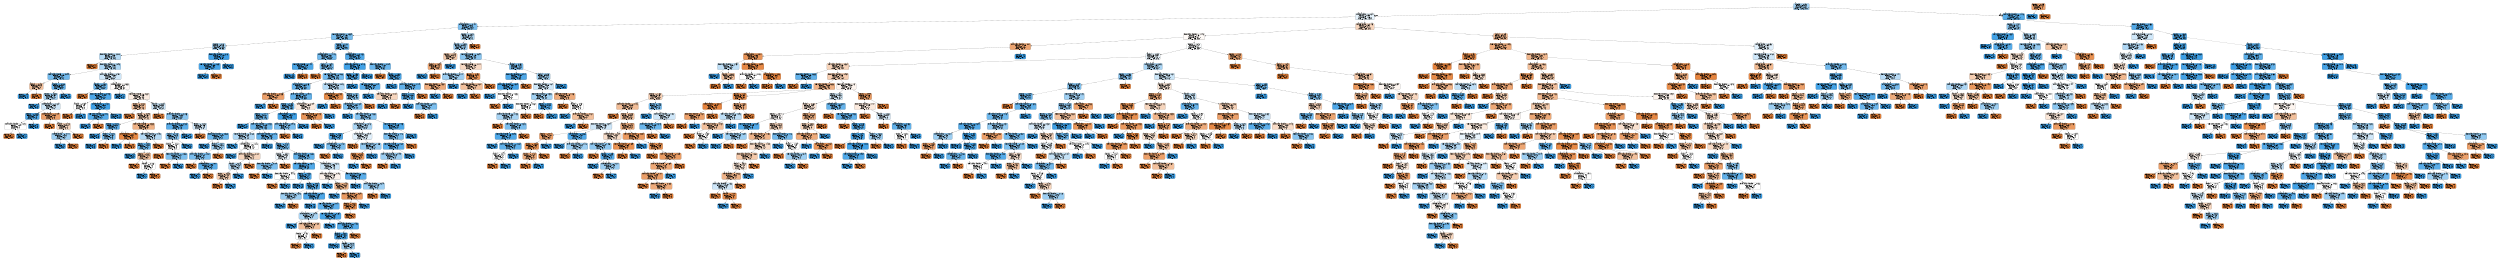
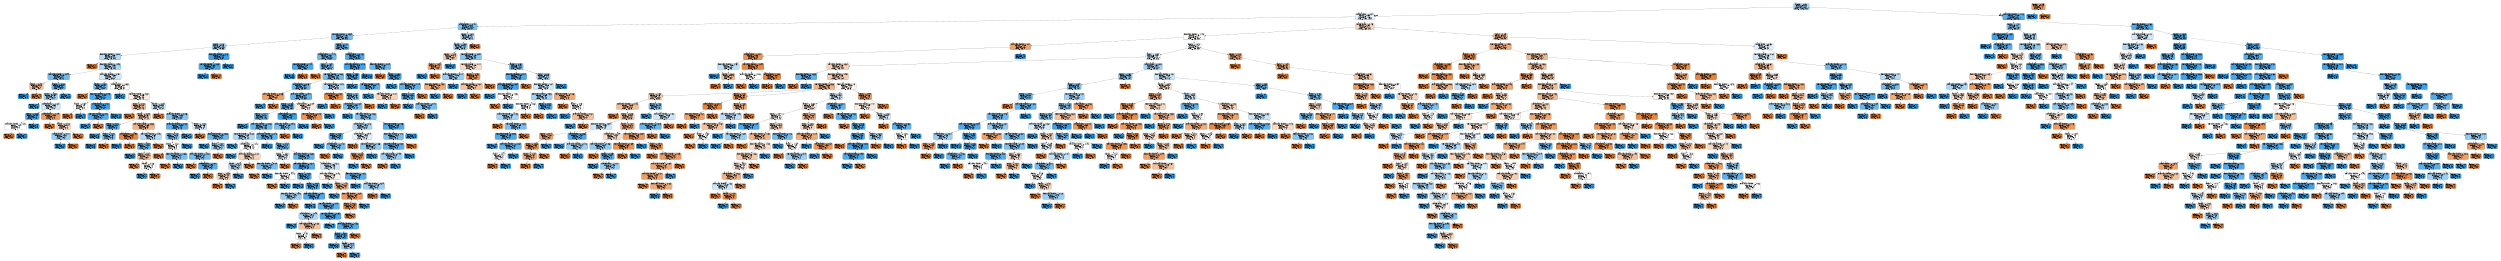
node "entropy = 0.0 samples = 26 value = [0, 51]": fillcolor #e99355 -> #399de5
